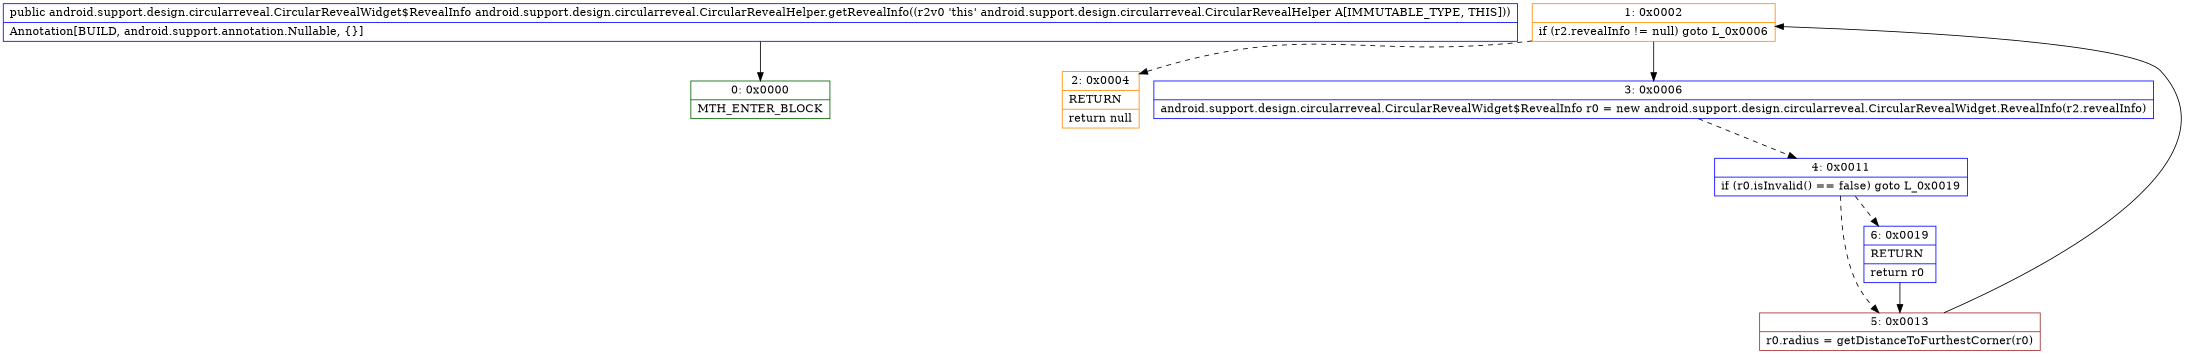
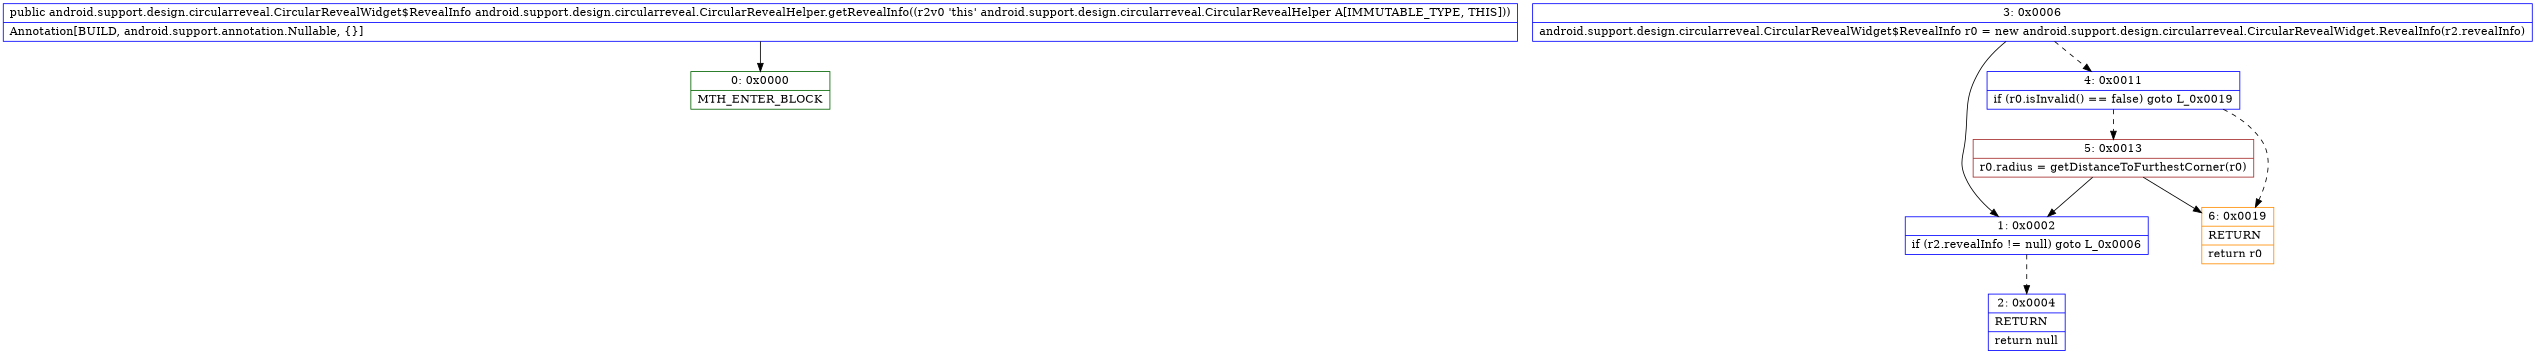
node "1: 0x0002": color darkorange -> blue
edge "1: 0x0002" -> "3: 0x0006": reversed
node "2: 0x0004": color darkorange -> blue
node "6: 0x0019": color blue -> darkorange
edge "6: 0x0019" -> "5: 0x0013": reversed
